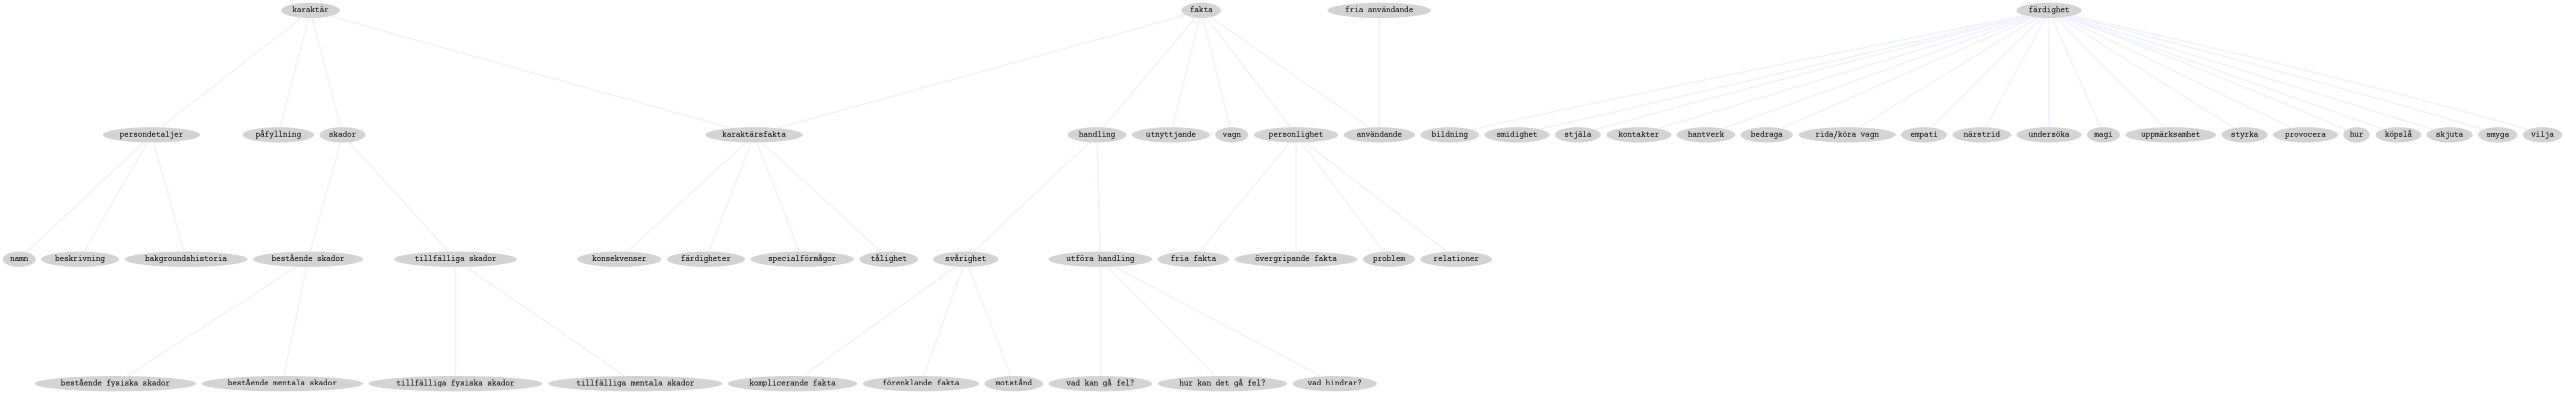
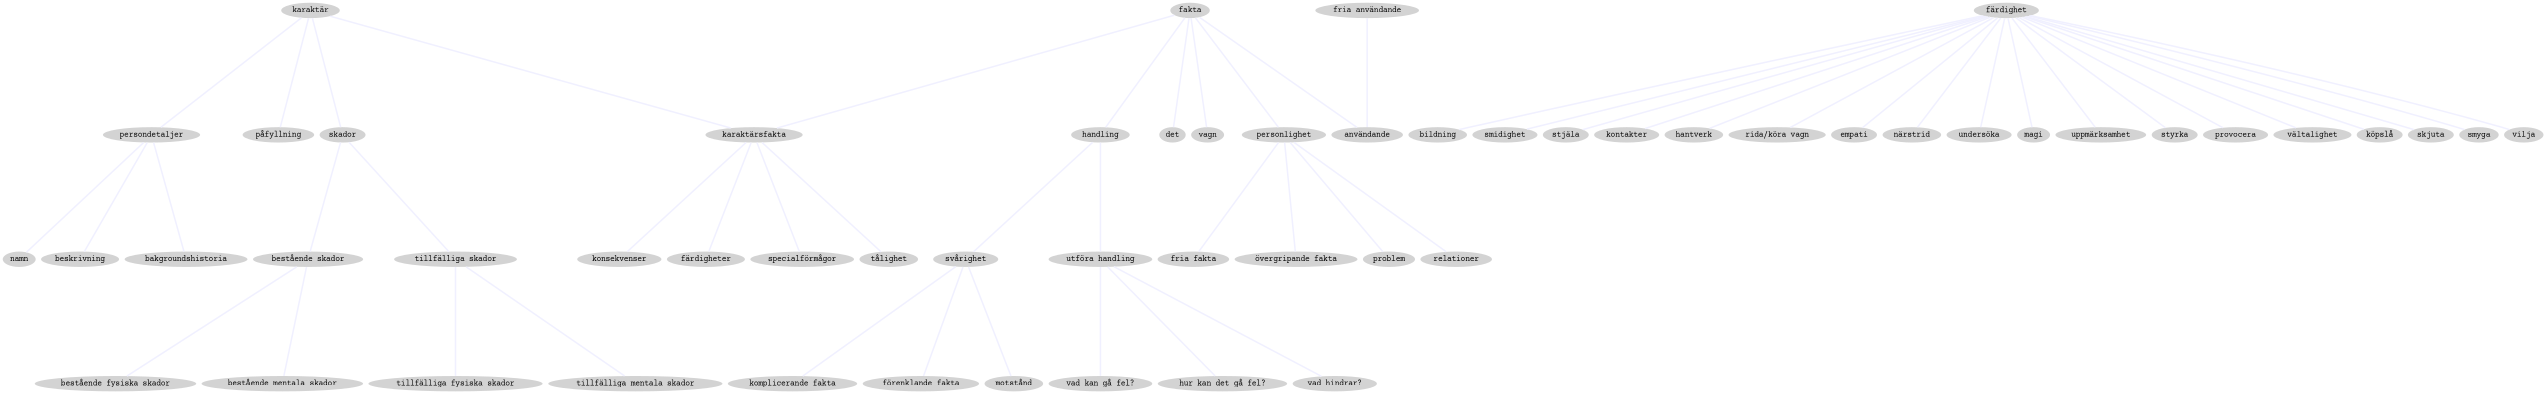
node "utnyttjande": label "utnyttjande" -> "det"
node "bedraga": removed
node "hur": label "hur" -> "vältalighet"
